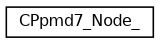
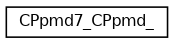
node "CPpmd7_Node_": label "CPpmd7_Node_" -> "CPpmd7_CPpmd_"
